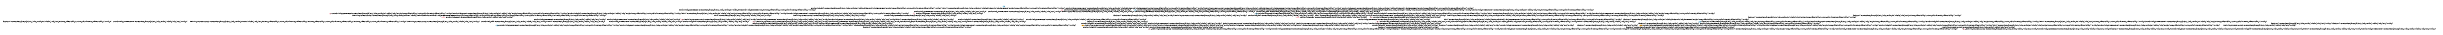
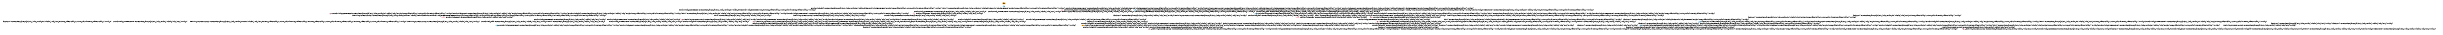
node "__start0": added
node "s15": fillcolor orange -> skyblue
